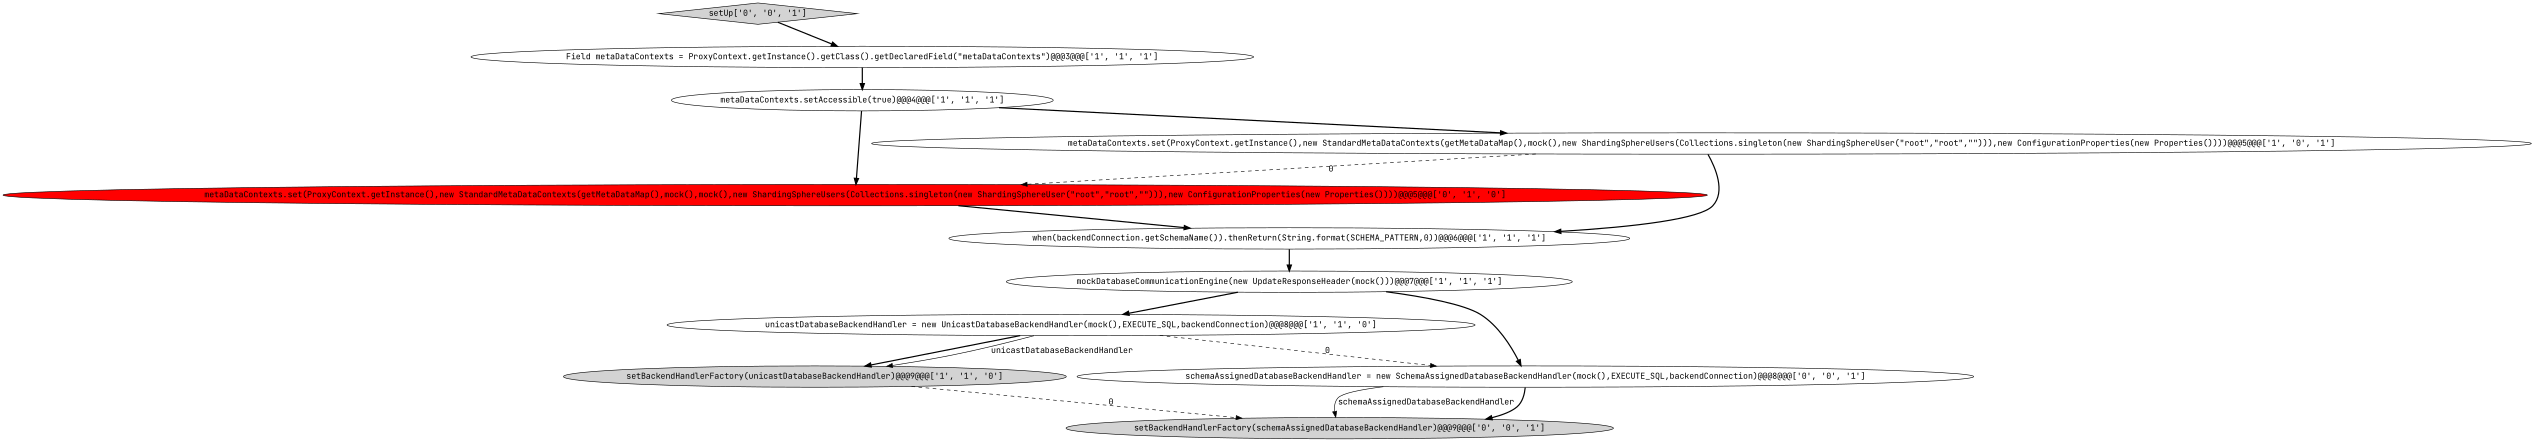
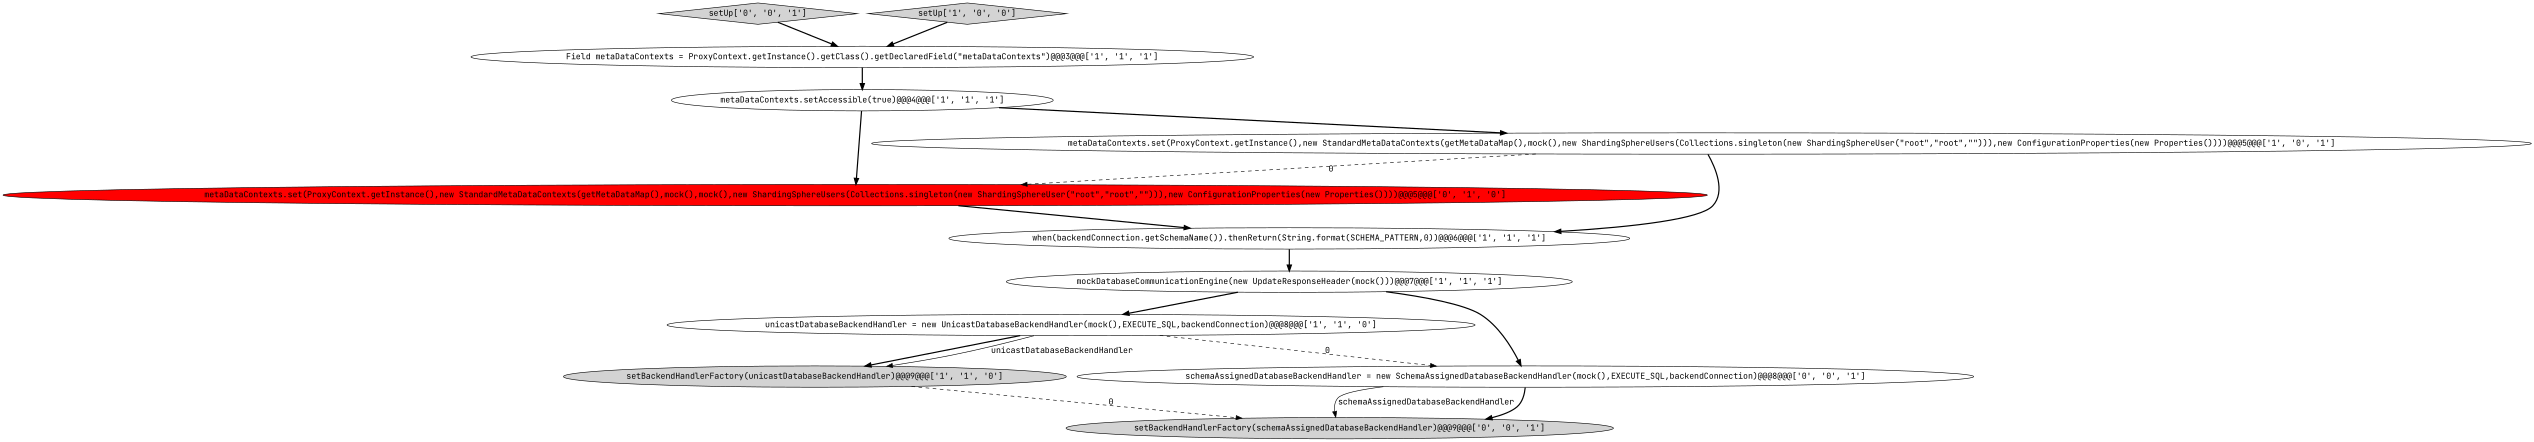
node "setUp['1', '0', '0']": added
